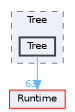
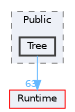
cluster "Tree": label "Tree" -> "Public"
